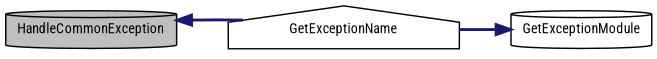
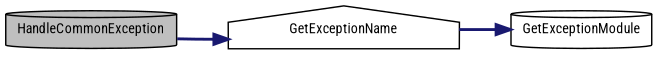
edge "GetExceptionName" -> "HandleCommonException": reversed
